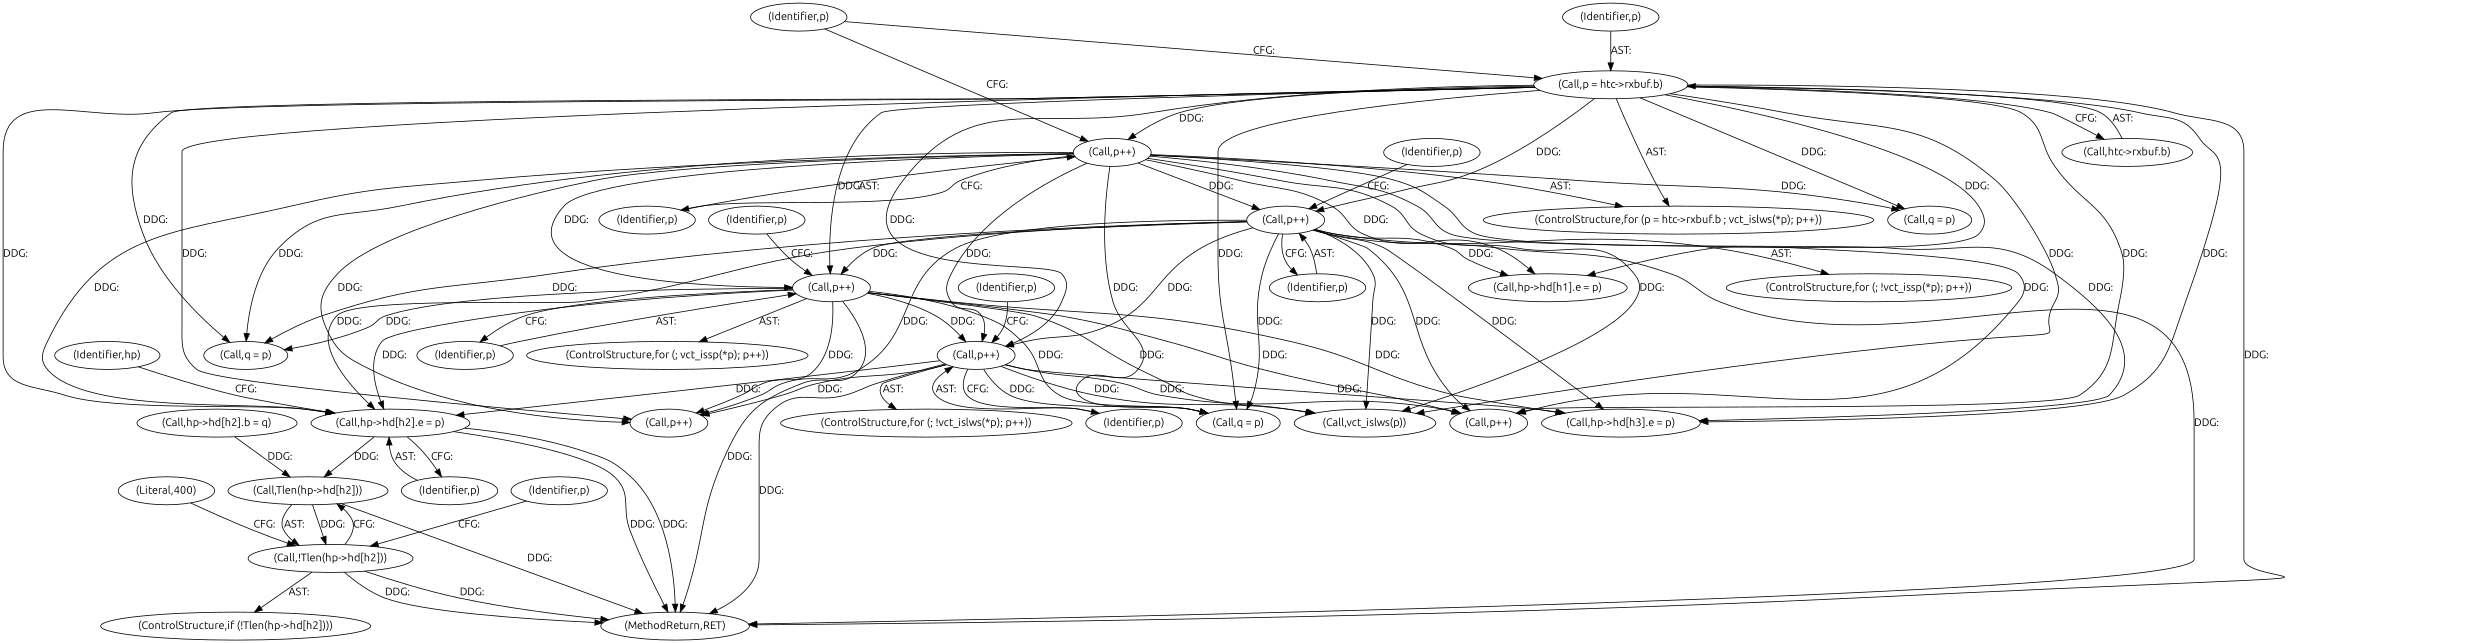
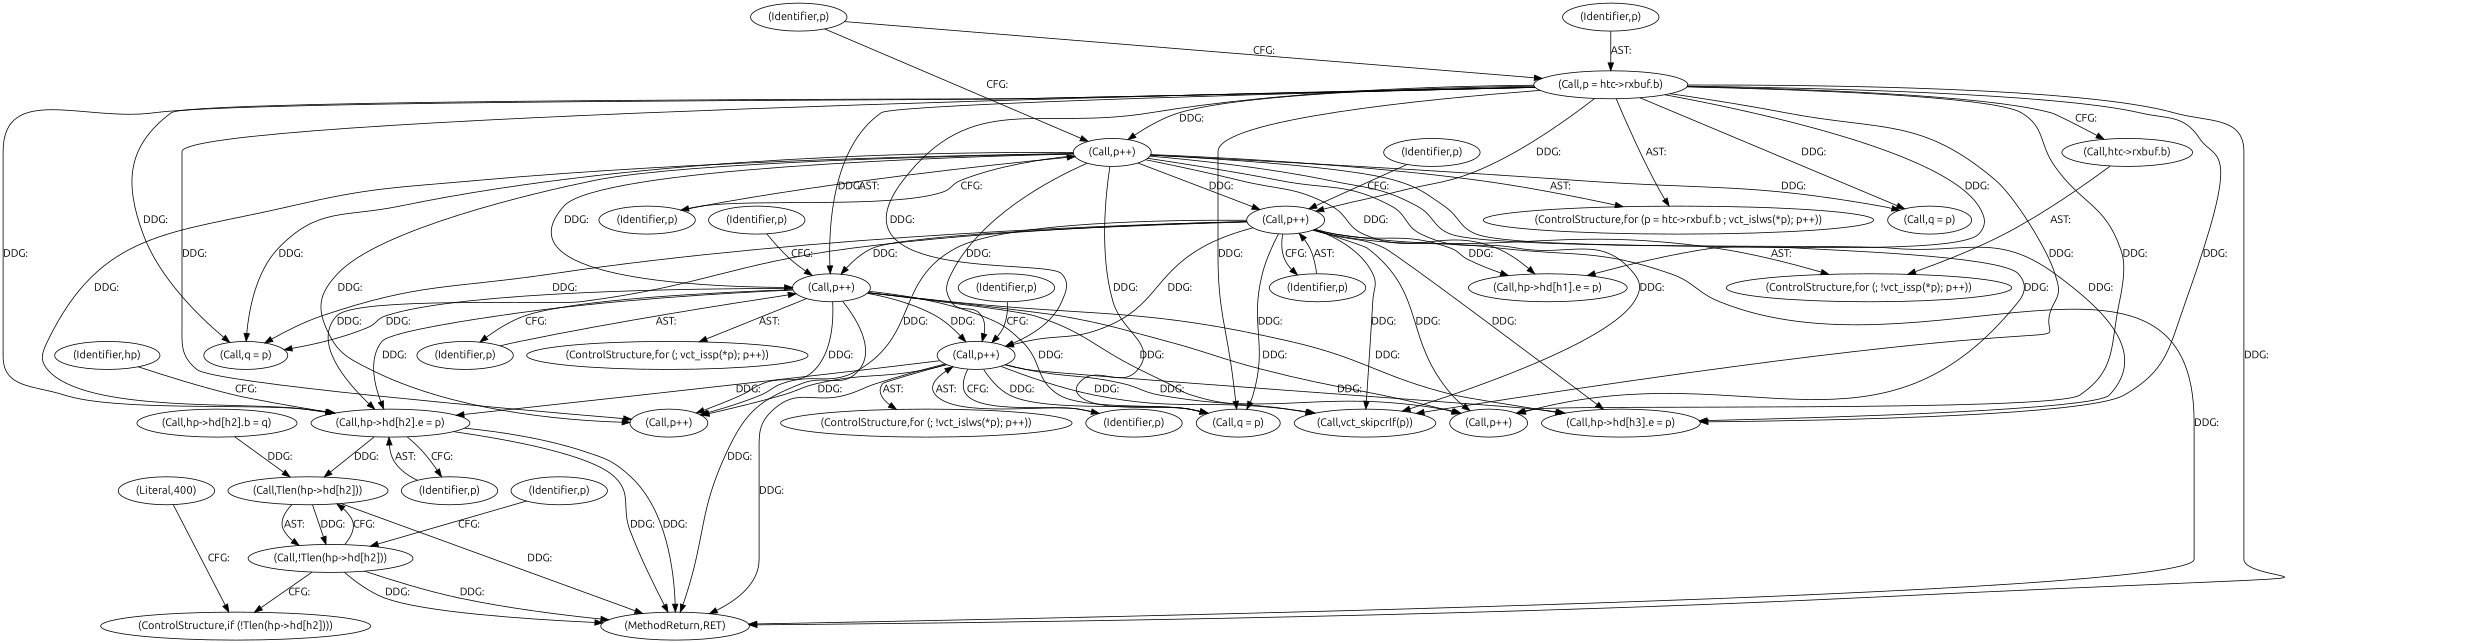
edge "(Call,htc->rxbuf.b)" -> "(Call,p = htc->rxbuf.b)": now "(Call,htc->rxbuf.b)" -> "(ControlStructure,for (; !vct_issp(*p); p++))"
node "(Call,vct_islws(p))": label "(Call,vct_islws(p))" -> "(Call,vct_skipcrlf(p))"
edge "(Literal,400)" -> "(Call,!Tlen(hp->hd[h2]))": now "(Literal,400)" -> "(ControlStructure,if (!Tlen(hp->hd[h2])))"
edge "(Call,!Tlen(hp->hd[h2]))" -> "(ControlStructure,if (!Tlen(hp->hd[h2])))": label "AST: " -> "CFG: "
